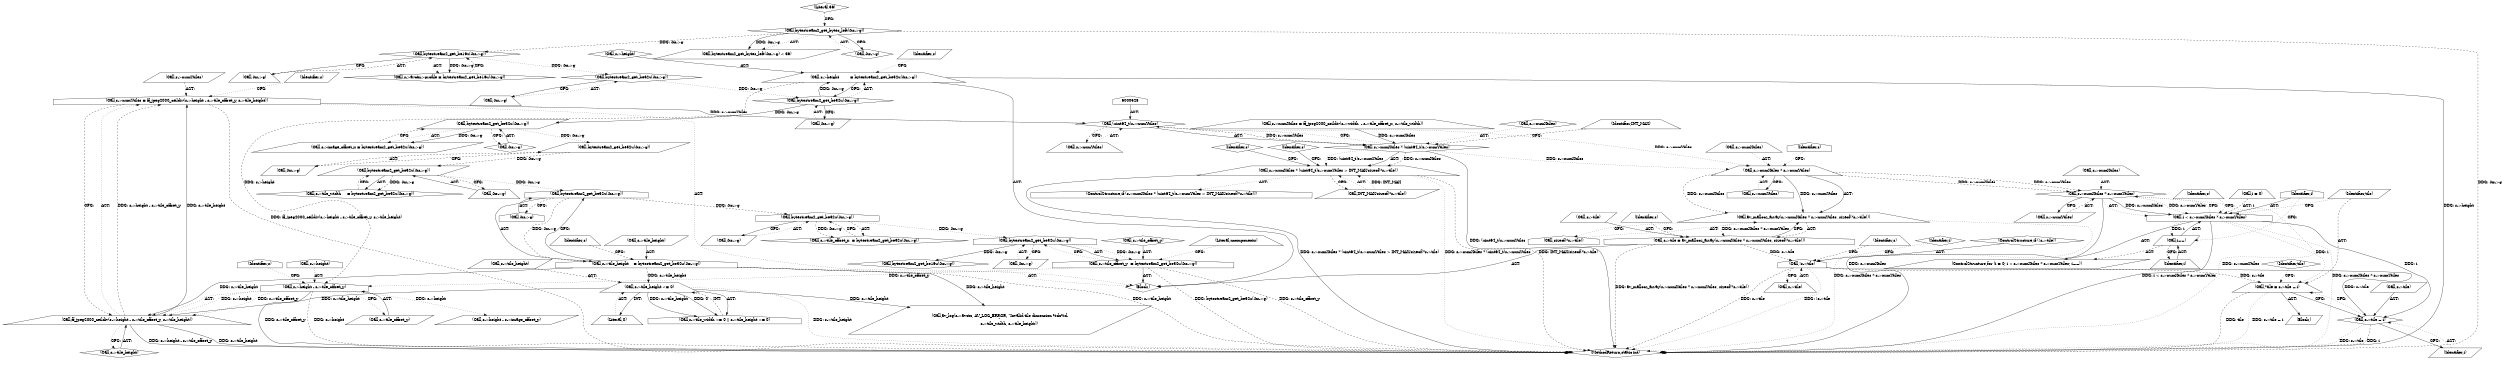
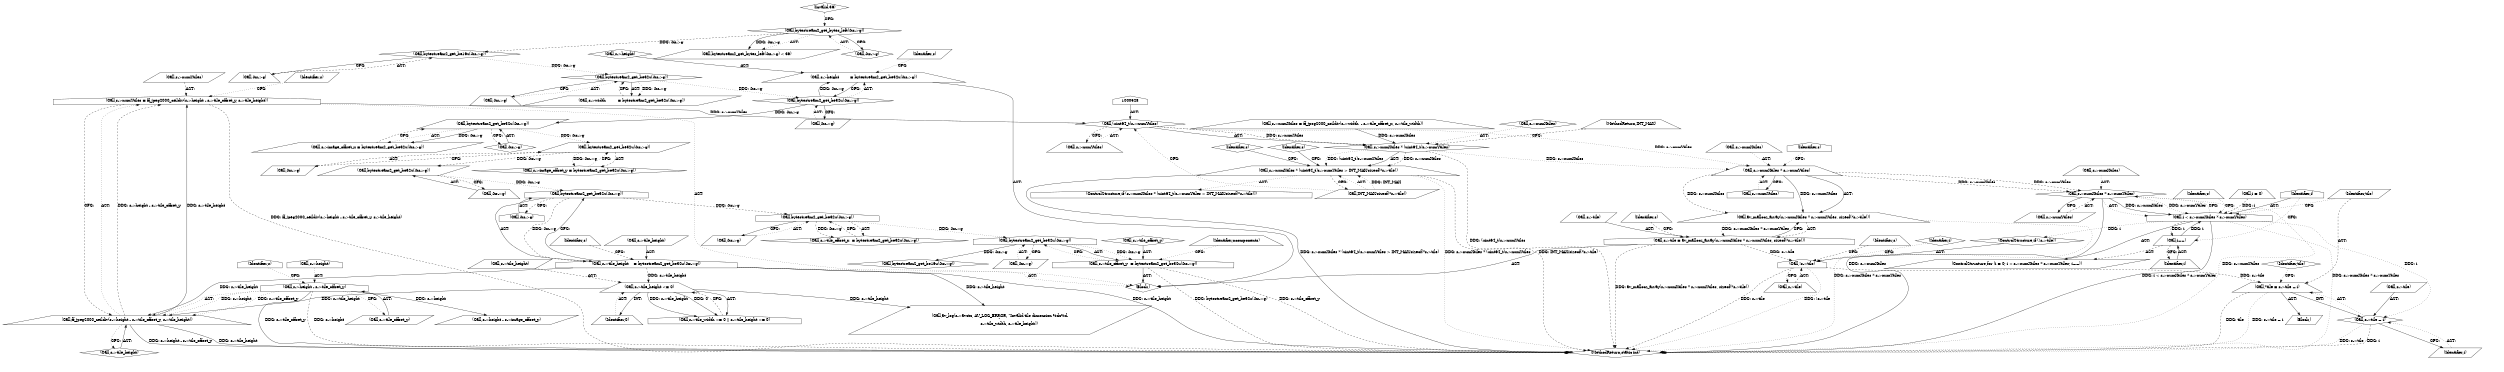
node "(Literal,36)": label "(Literal,36)" -> "(Invalid,36)"
edge "(Call,bytestream2_get_bytes_left(&s->g))" -> "(MethodReturn,static int)": removed, label "DDG: &s->g"
node "(Call,s->avctx->profile = bytestream2_get_be16u(&s->g))": removed
edge "(Call,s->height         = bytestream2_get_be32u(&s->g))" -> "(MethodReturn,static int)": removed, label "DDG: s->height"
node "(Call,s->width          = bytestream2_get_be32u(&s->g))": added
node "6000528": label "6000528" -> "1000528"
edge "(Call,s->height         = bytestream2_get_be32u(&s->g))" -> "(Call,s->height - s->tile_offset_y)": removed, label "DDG: s->height"
node "(Identifier,INT_MAX)": label "(Identifier,INT_MAX)" -> "(MethodReturn,INT_MAX)"
edge "(Call,s->numXtiles * (uint64_t)s->numYtiles)" -> "(Call,(uint64_t)s->numYtiles)": now "(Call,INT_MAX/sizeof(*s->tile))" -> "(Call,(uint64_t)s->numYtiles)"
node "(Call,s->image_offset_y = bytestream2_get_be32u(&s->g))": added
node "(Call,s->tile_width     = bytestream2_get_be32u(&s->g))": removed
edge "(Call,i = 0)" -> "(Call,i < s->numXtiles * s->numYtiles)": label "AST: i" -> "DDG: i"
edge "(Call,i < s->numXtiles * s->numYtiles)" -> "(Call,i++)": style dotted -> dashed
edge "(Call,i++)" -> "(Call,i < s->numXtiles * s->numYtiles)": label "AST: " -> "DDG: i"
node "(Literal,ncomponents)": label "(Literal,ncomponents)" -> "(Identifier,ncomponents)"
node "(Call,sizeof(*s->tile))": removed
edge "(Call,i < s->numXtiles * s->numYtiles)" -> "(Call,*tile = s->tile + i)": now "(Call,i < s->numXtiles * s->numYtiles)" -> "(ControlStructure,if (!s->tile))"
edge "(Call,s->numXtiles * (uint64_t)s->numYtiles)" -> "(MethodReturn,static int)": style solid -> dashed
edge "(Call,i < s->numXtiles * s->numYtiles)" -> "(Call,s->tile + i)": style solid -> dotted
edge "(Call,!s->tile)" -> "(Call,s->tile + i)": removed, label "DDG: s->tile"
edge "(Call,s->tile_offset_y  = bytestream2_get_be32u(&s->g))" -> "(Call,s->height - s->tile_offset_y)": removed, label "DDG: s->tile_offset_y"
edge "(Call,s->tile_width <= 0 || s->tile_height <= 0)" -> "(Call,s->tile_height <= 0)": label "INT: " -> "CFG: "
edge "(Call,*tile = s->tile + i)" -> "(Call,s->tile + i)": label "CFG: " -> "INT: "
edge "(Call,s->tile + i)" -> "(Call,*tile = s->tile + i)": label "CFG: " -> "AST: "
edge "(Call,s->height - s->tile_offset_y)" -> "(Call,s->height - s->image_offset_y)": style dotted -> solid
edge "(Call,s->tile_height    = bytestream2_get_be32u(&s->g))" -> "(MethodReturn,static int)": style dashed -> solid
node "(Literal,0)": label "(Literal,0)" -> "(Identifier,0)"
edge "(Call,s->tile_height <= 0)" -> "(MethodReturn,static int)": removed, label "DDG: s->tile_height"
